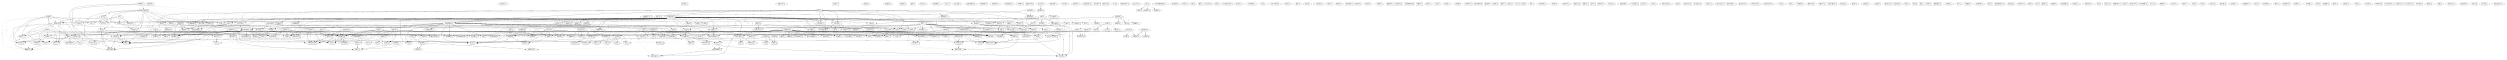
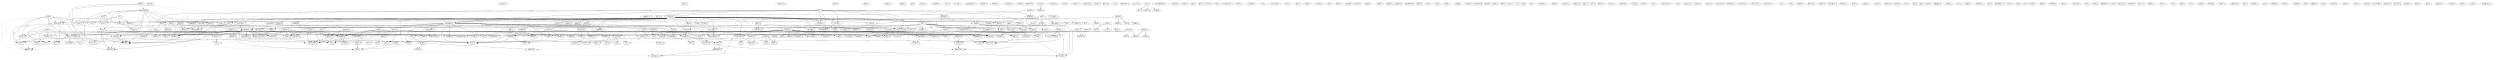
node "zeitung(1)": removed
